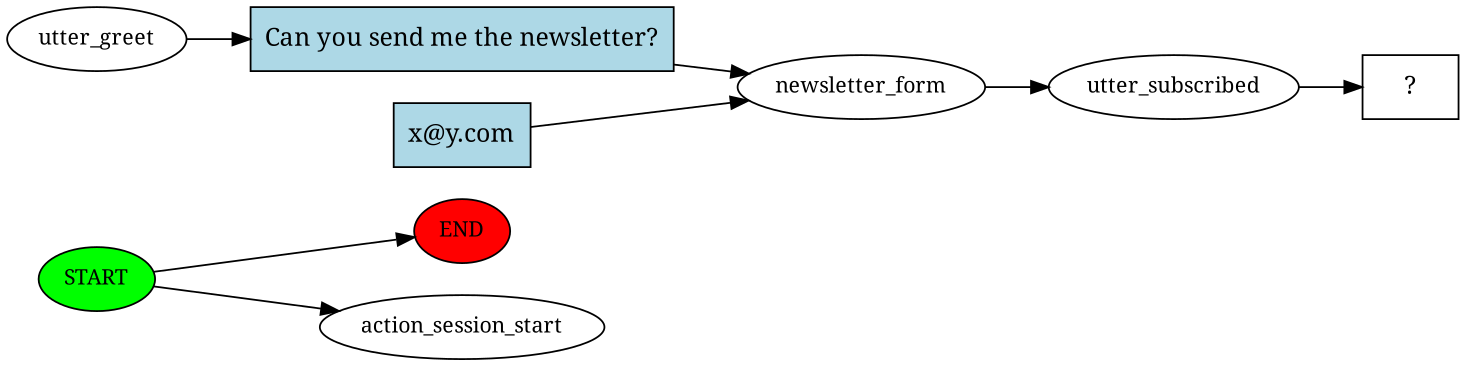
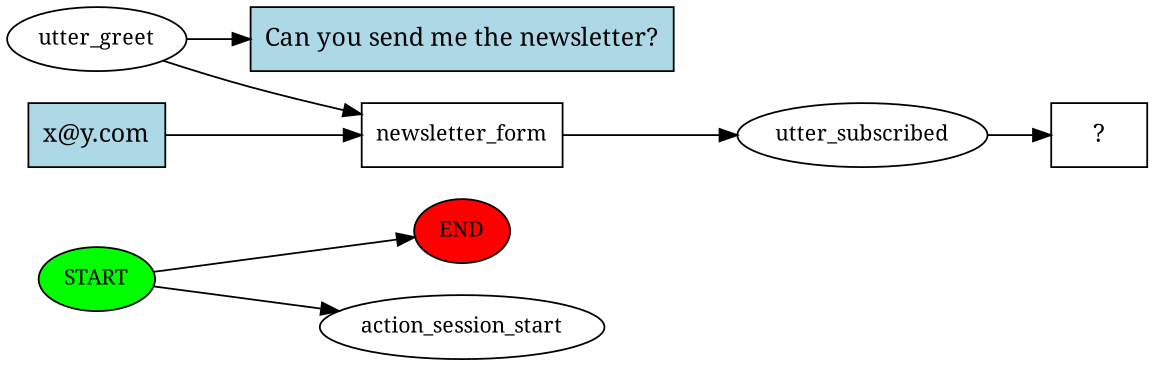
edge "Can you send me the newsletter?" -> "newsletter_form": now "utter_greet" -> "newsletter_form"
node "newsletter_form": shape ellipse -> box
